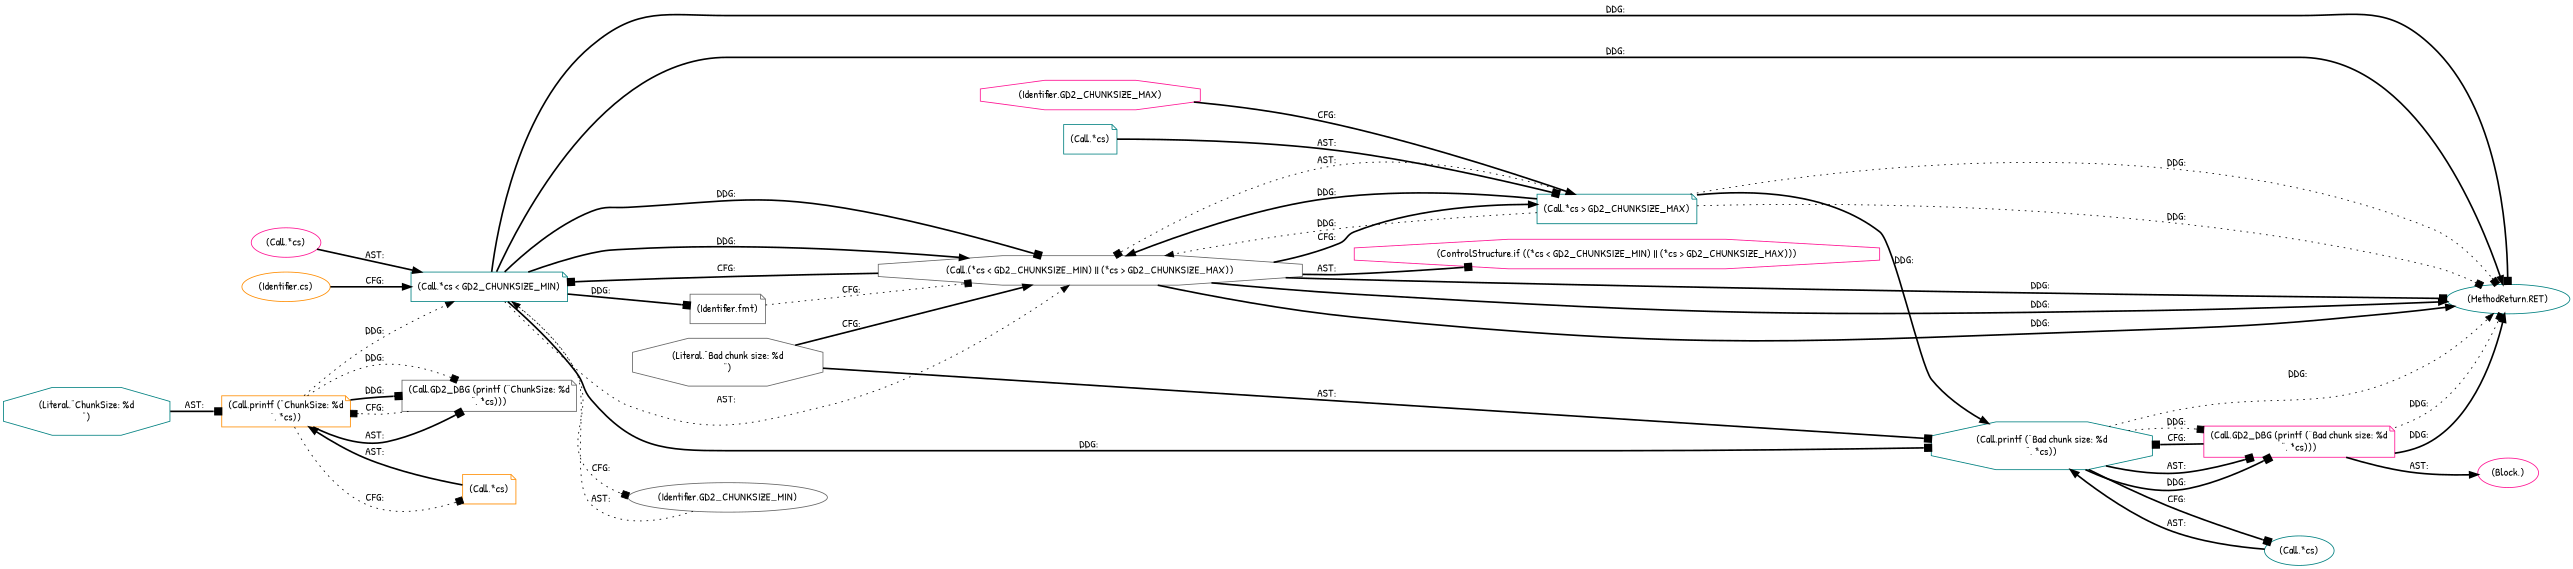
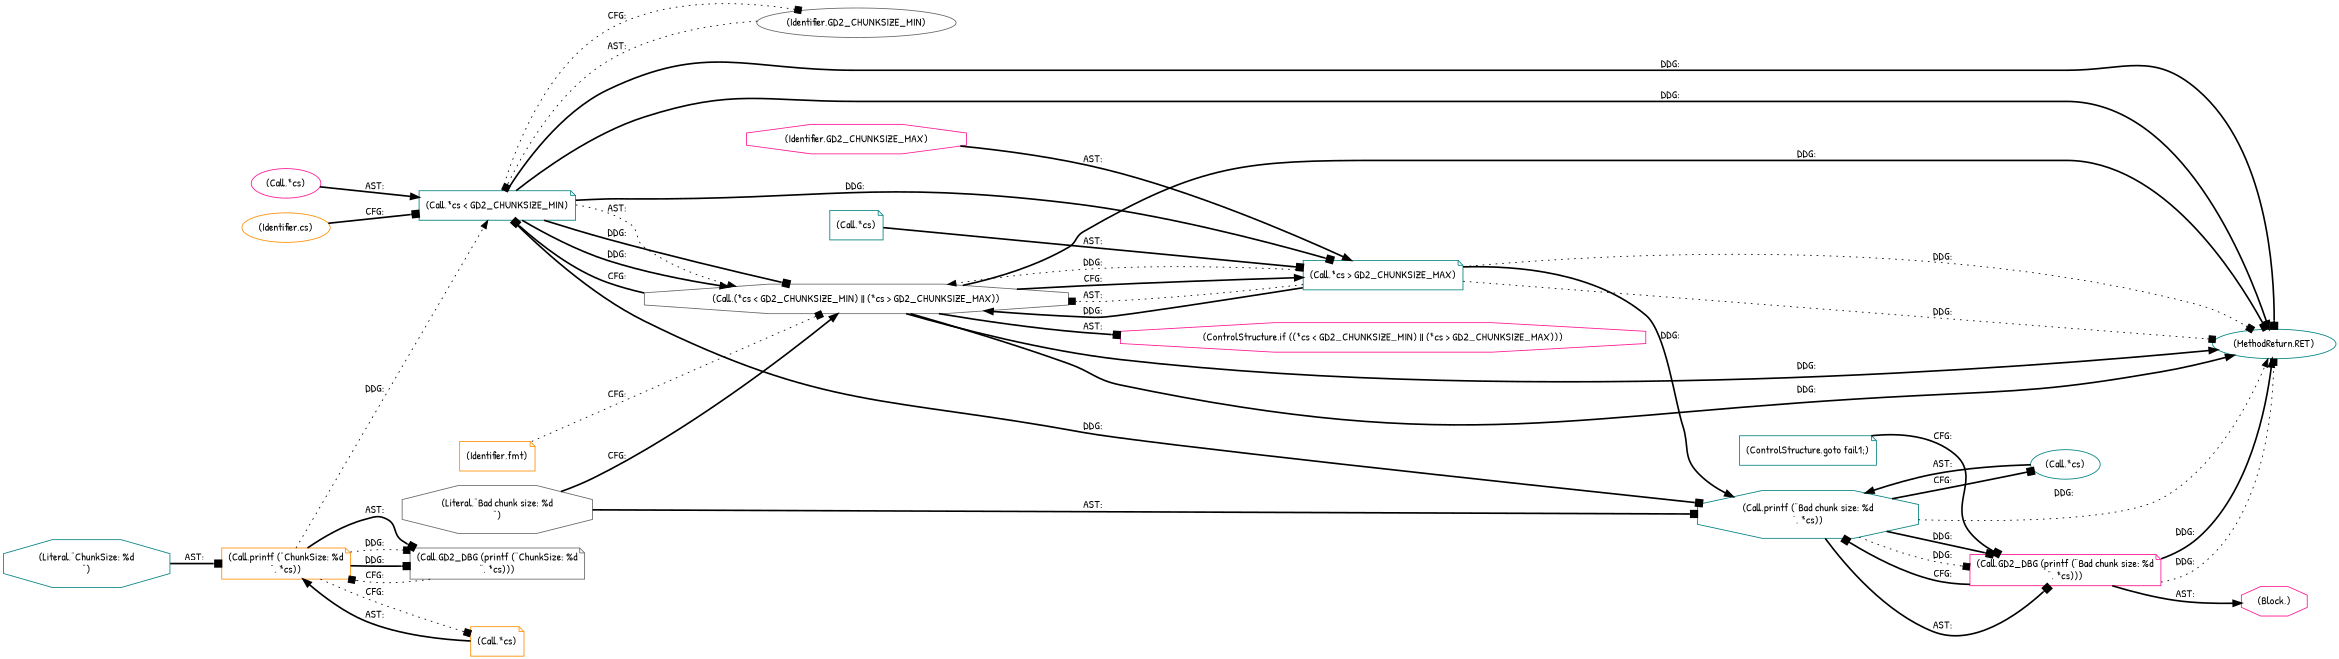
edge "(Identifier,GD2_CHUNKSIZE_MAX)" -> "(Call,*cs > GD2_CHUNKSIZE_MAX)": label "CFG: " -> "AST: "
edge "(Identifier,cs)" -> "(Call,*cs < GD2_CHUNKSIZE_MIN)": arrowhead normal -> box
edge "(Call,*cs < GD2_CHUNKSIZE_MIN)" -> "(Identifier,fmt)": now "(Call,*cs < GD2_CHUNKSIZE_MIN)" -> "(Call,*cs > GD2_CHUNKSIZE_MAX)"
node "(Identifier,fmt)": color gray40 -> darkorange
node "(ControlStructure,goto fail1;)": added
edge "(Identifier,GD2_CHUNKSIZE_MIN)" -> "(Call,*cs < GD2_CHUNKSIZE_MIN)": arrowhead normal -> box
node "(Block,)": shape ellipse -> octagon
